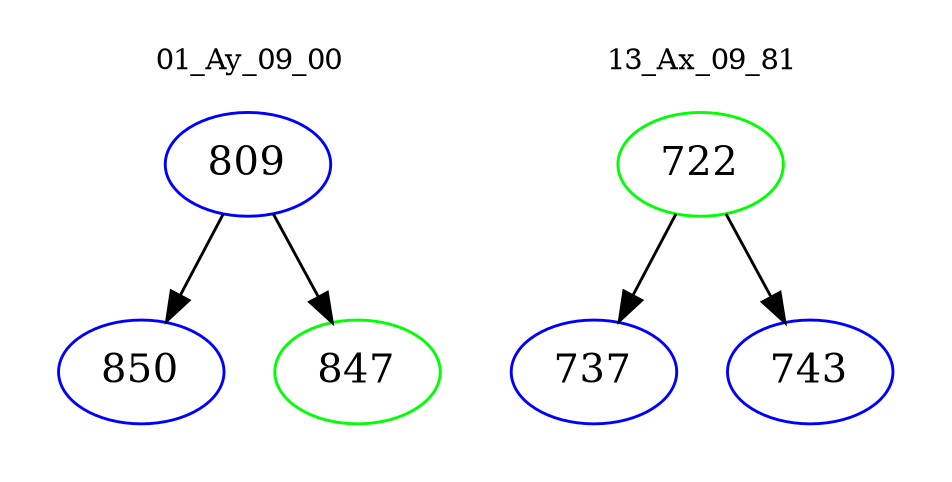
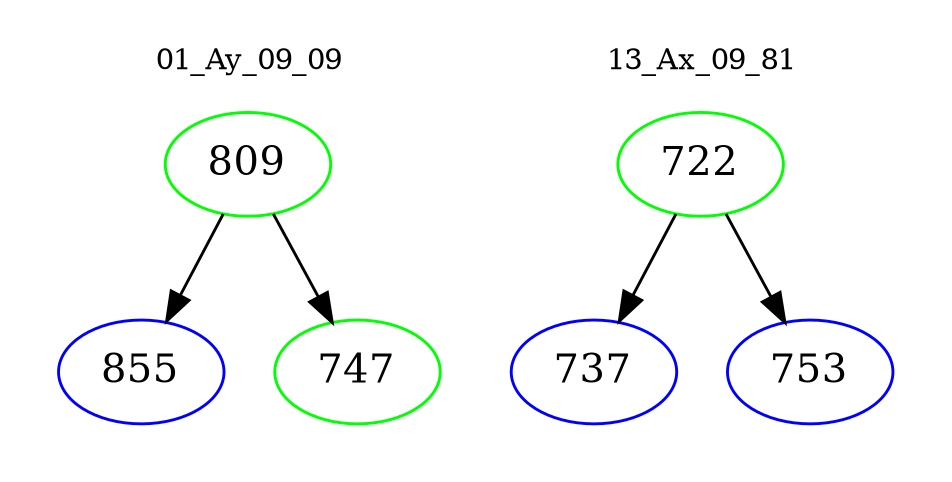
cluster "01_Ay_09_00": label "01_Ay_09_00" -> "01_Ay_09_09"
node "809": color blue -> green
node "850": label "850" -> "855"
node "847": label "847" -> "747"
node "743": label "743" -> "753"
